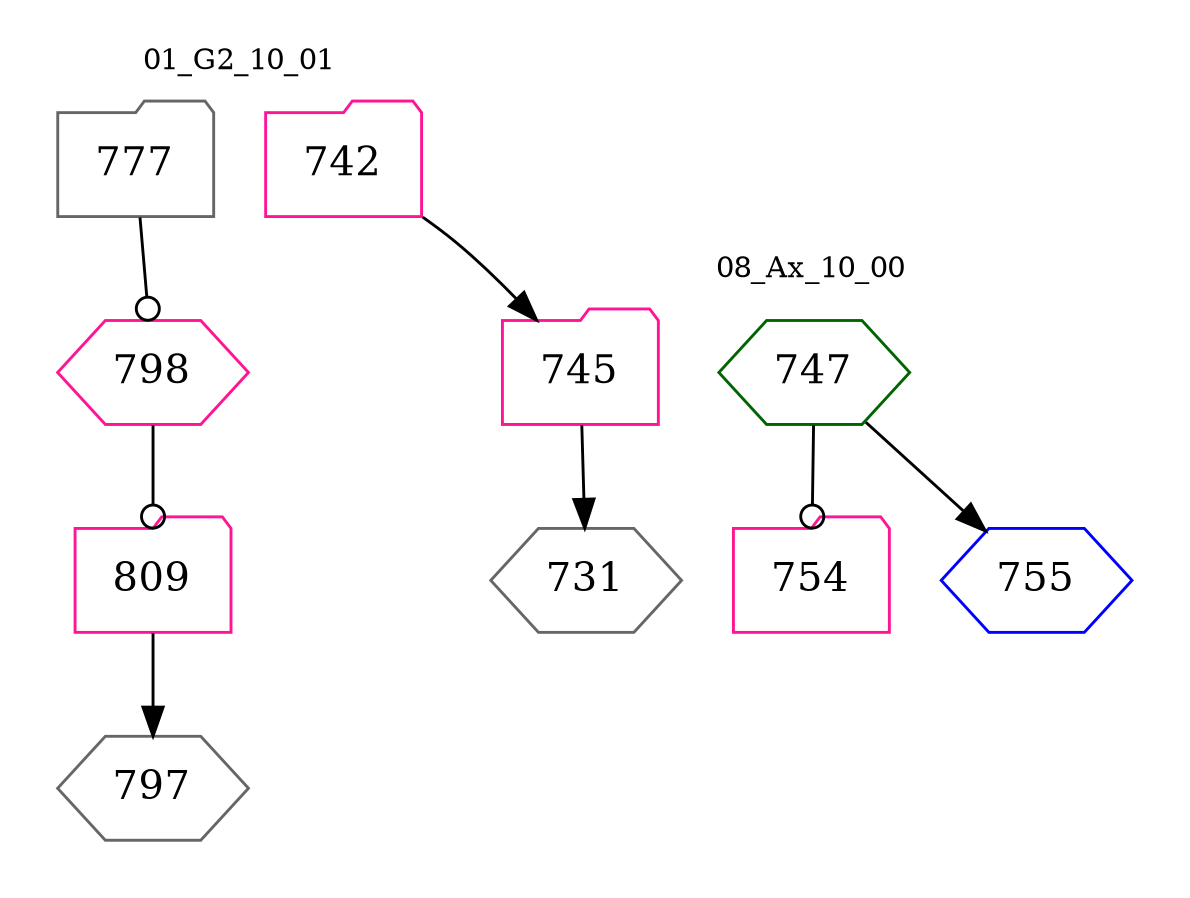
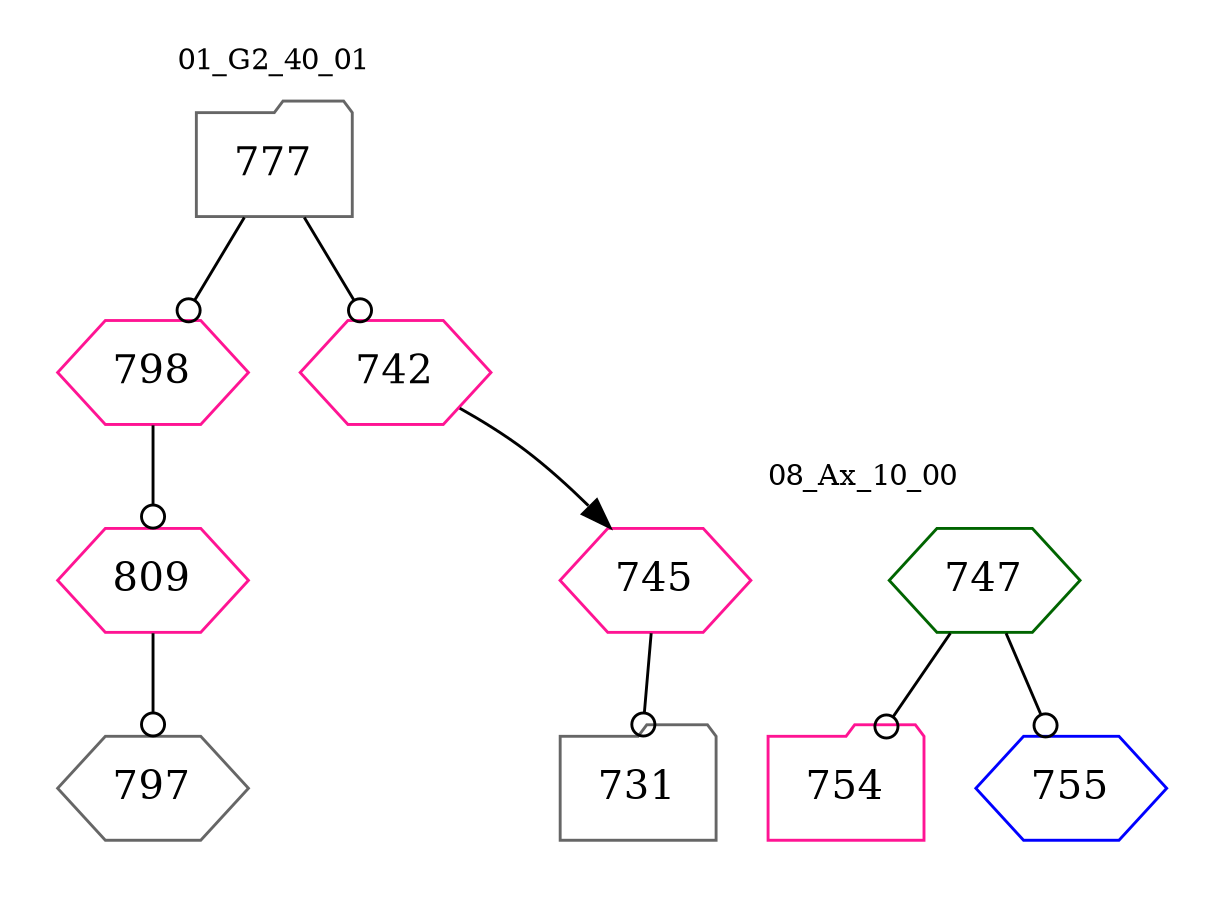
cluster "01_G2_10_01": label "01_G2_10_01" -> "01_G2_40_01"
node "742": shape folder -> hexagon
edge "777" -> "742": added
node "745": shape folder -> hexagon
edge "745" -> "731": arrowhead normal -> odot
edge "747" -> "755": arrowhead normal -> odot
node "809": shape folder -> hexagon
node "731": shape hexagon -> folder
edge "809" -> "797": arrowhead normal -> odot
